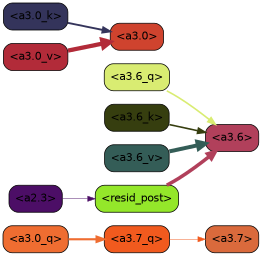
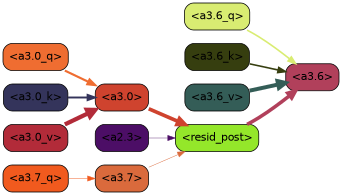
edge "<a3.0>" -> "<resid_post>": added
edge "<a3.7>" -> "<resid_post>": added
edge "<a3.0_q>" -> "<a3.7_q>": now "<a3.0_q>" -> "<a3.0>"
